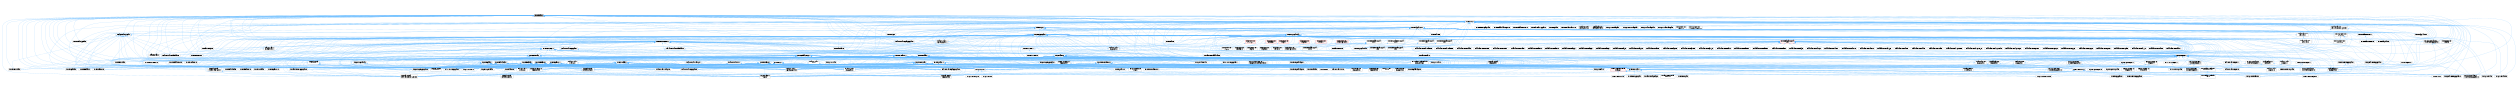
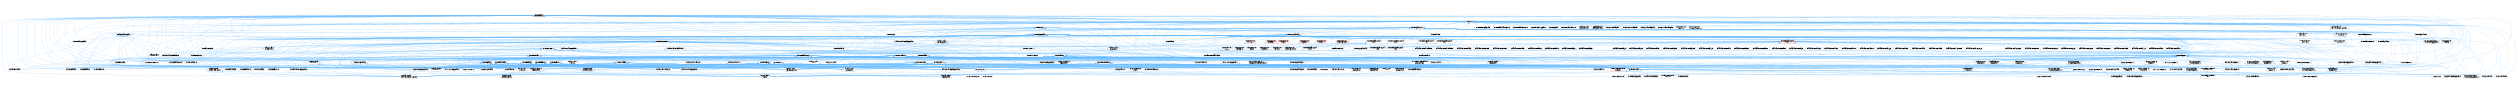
node "src/visualization/utils /Iovs_Utils.h": label "src/visualization/utils /Iovs_Utils.h" -> "hex/visualization/utils /Iovs_Utils.h"
node "shell/exodus/Ioex_SuperElement.h": label "shell/exodus/Ioex_SuperElement.h" -> "src/exodus/Ioex_SuperElement.h"
node "src/elements/Ioss_Tet16.C": removed
node "src/elements/Ioss_Pyramid19.C": removed
node "src/text_mesh/Iotm _DatabaseIO.h": label "src/text_mesh/Iotm _DatabaseIO.h" -> "src/text_main/Iotm _DatabaseIO.h"
node "src/heartbeat/Iohb _Compare.h": label "src/heartbeat/Iohb _Compare.h" -> "src/heartbeat/Iohb _DatabaseIO.h"
node "src/null/Ionull_IOFactory.C": added
